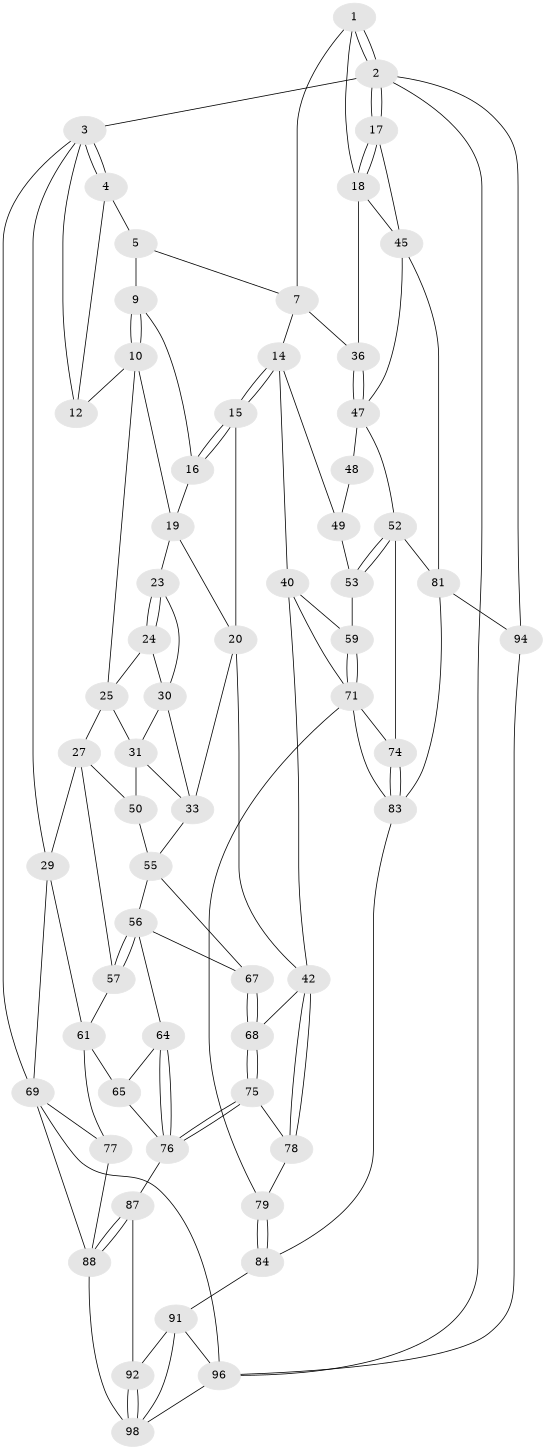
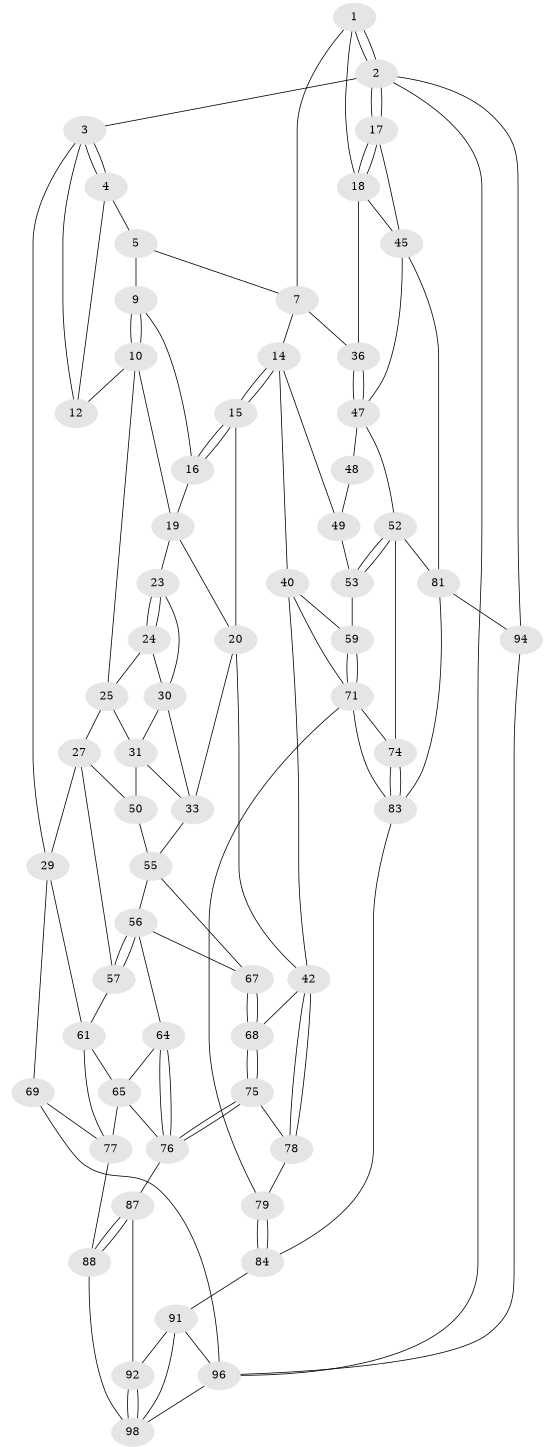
edge "3" -- "69": removed
edge "65" -- "77": added
edge "69" -- "88": removed
